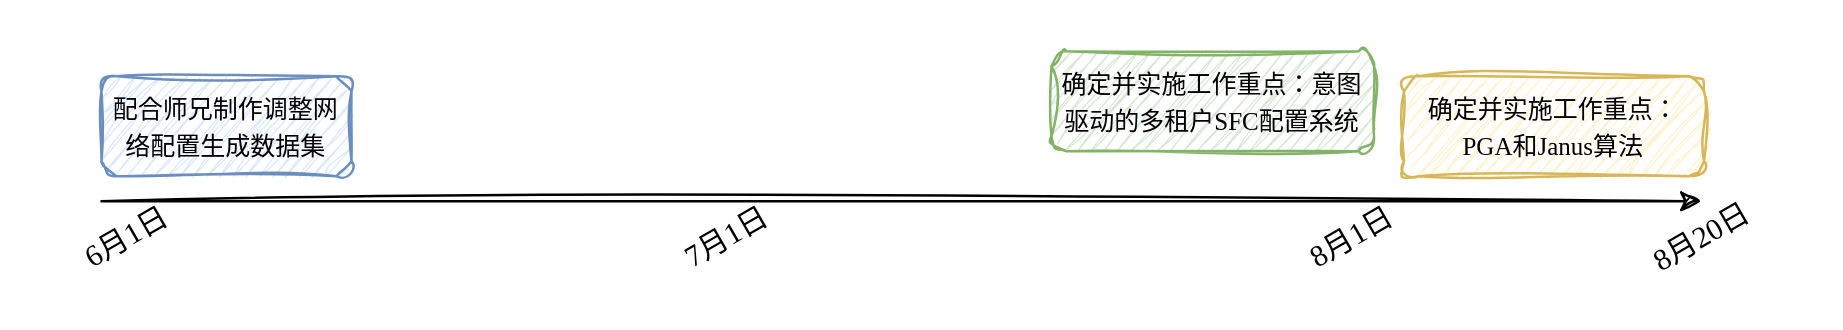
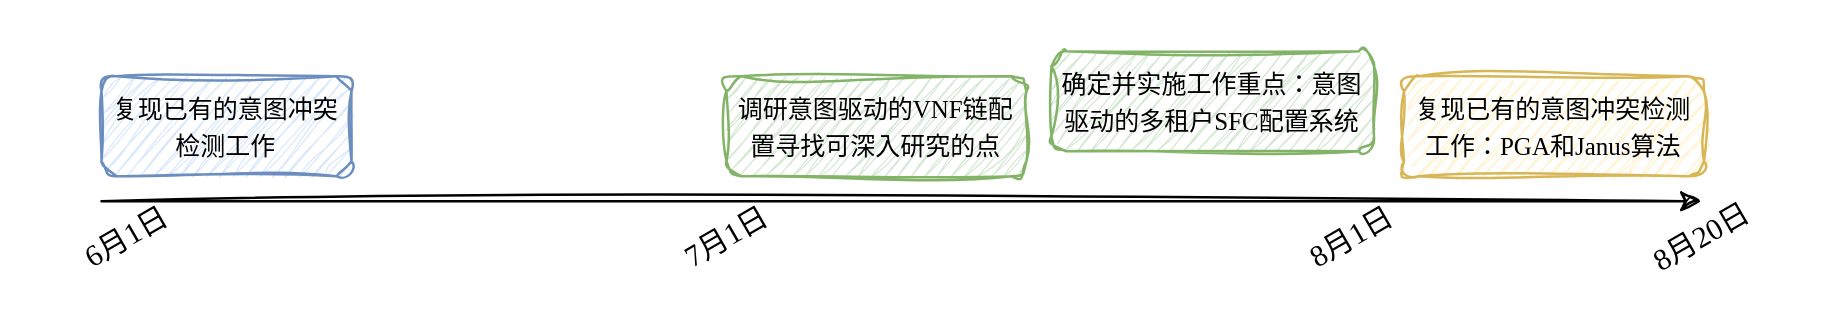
node "配合师兄制作调整网络配置生成数据集": label "配合师兄制作调整网络配置生成数据集" -> "复现已有的意图冲突检测工作"
node "调研意图驱动的VNF链配置寻找可深入研究的点": added
node "确定并实施工作重点：PGA和Janus算法": label "确定并实施工作重点：PGA和Janus算法" -> "复现已有的意图冲突检测工作：PGA和Janus算法"
